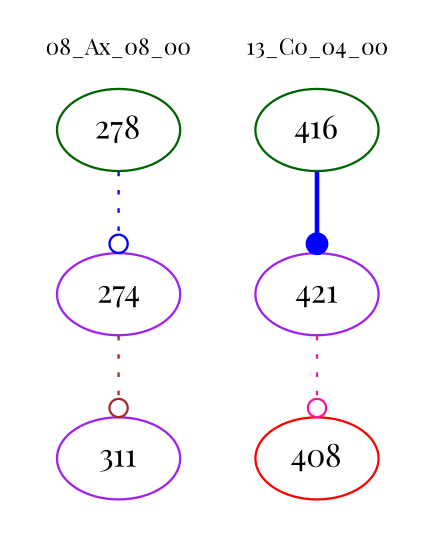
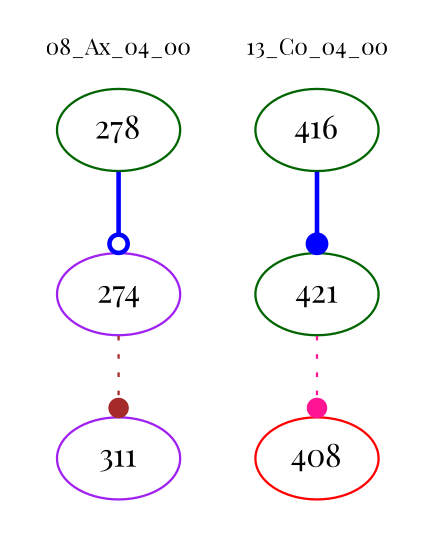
cluster "08_Ax_08_00": label "08_Ax_08_00" -> "08_Ax_04_00"
edge "278" -> "274": style dotted -> bold
node "421": color purple -> darkgreen
edge "274" -> "311": arrowhead odot -> dot
edge "421" -> "408": arrowhead odot -> dot
